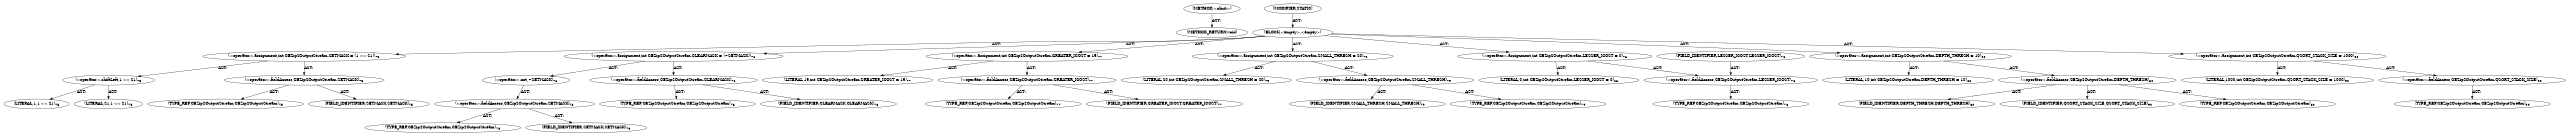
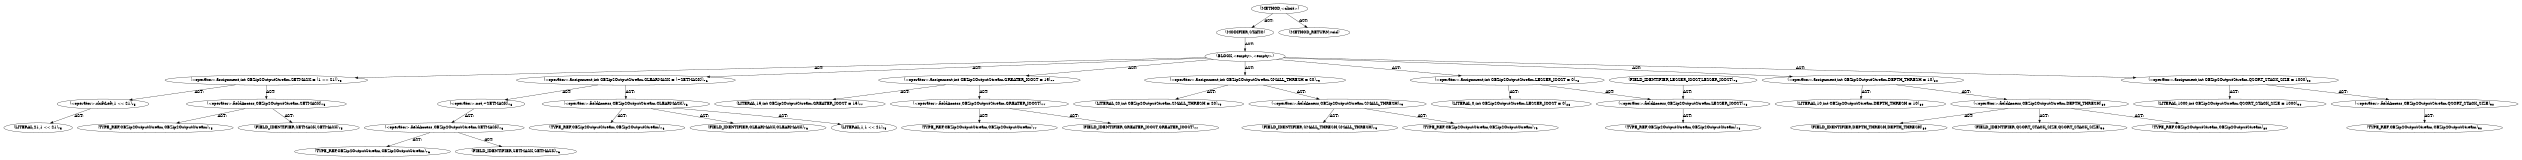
edge "(METHOD,<clinit>)" -> "(MODIFIER,STATIC)": added, label "AST:"
edge "(<operator>.shiftLeft,1 << 21)" -> "(LITERAL,1,1 << 21)": now "(<operator>.fieldAccess,CBZip2OutputStream.CLEARMASK)" -> "(LITERAL,1,1 << 21)"
